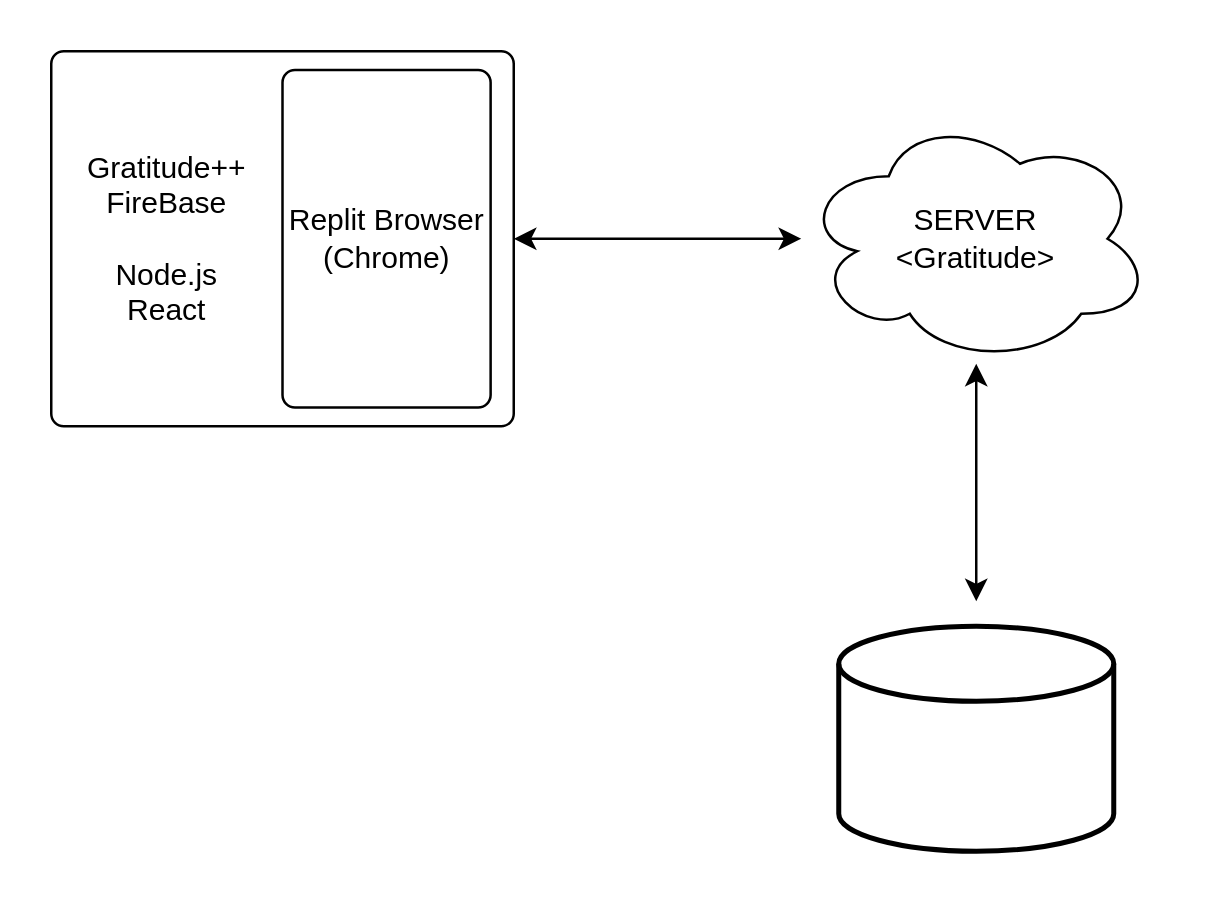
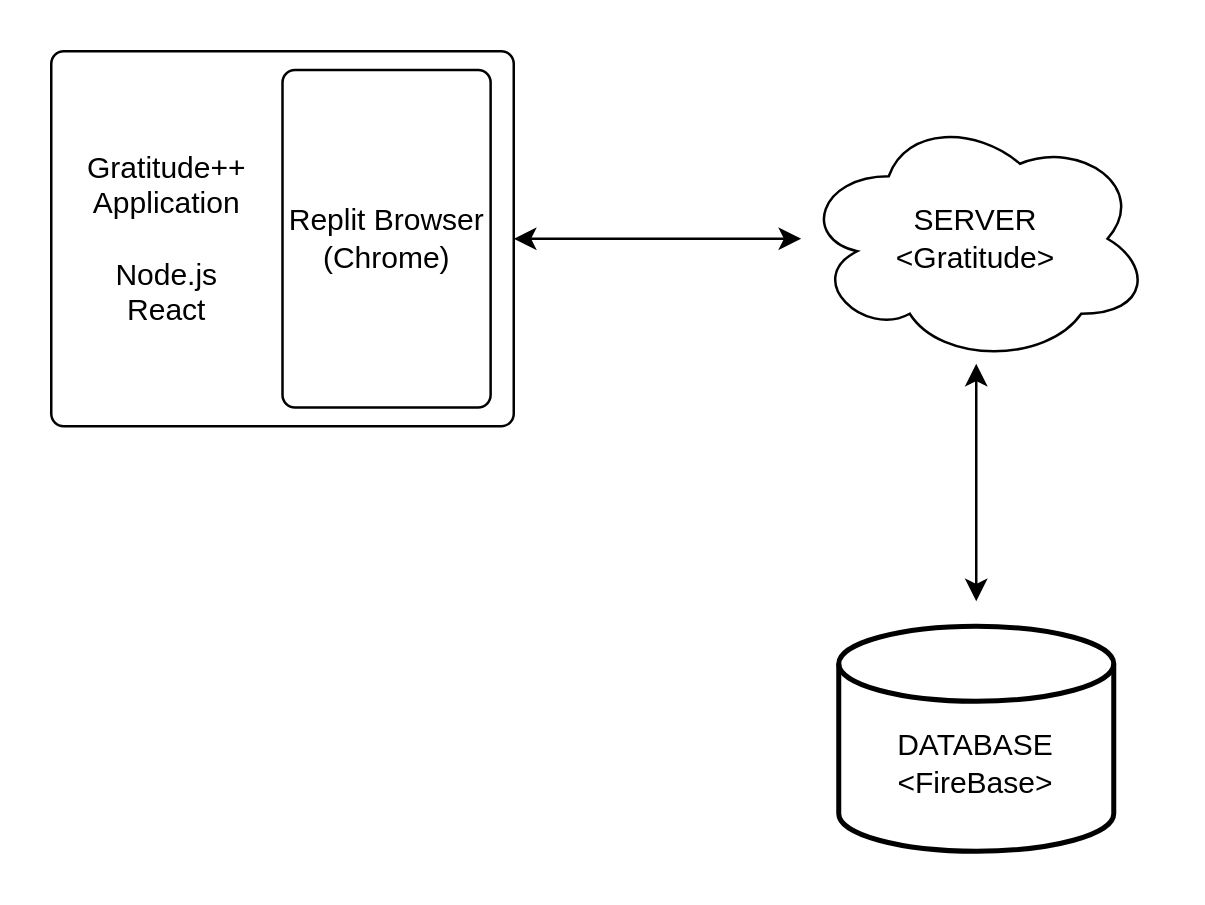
node "Gratitude++ FireBase Node.js React": label "Gratitude++ FireBase Node.js React" -> "Gratitude++ Application Node.js React"
node "DATABASE <FireBase>": added
